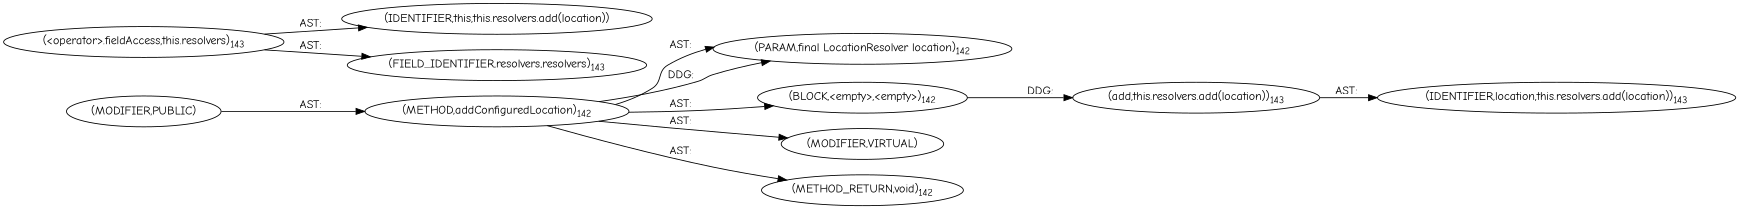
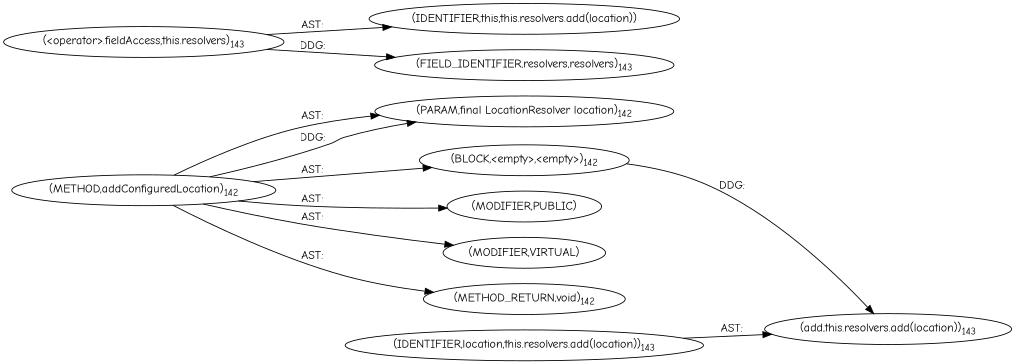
edge "(<operator>.fieldAccess,this.resolvers)" -> "(FIELD_IDENTIFIER,resolvers,resolvers)": label "AST: " -> "DDG: "
edge "(add,this.resolvers.add(location))" -> "(IDENTIFIER,location,this.resolvers.add(location))": reversed
edge "(MODIFIER,PUBLIC)" -> "(METHOD,addConfiguredLocation)": reversed
